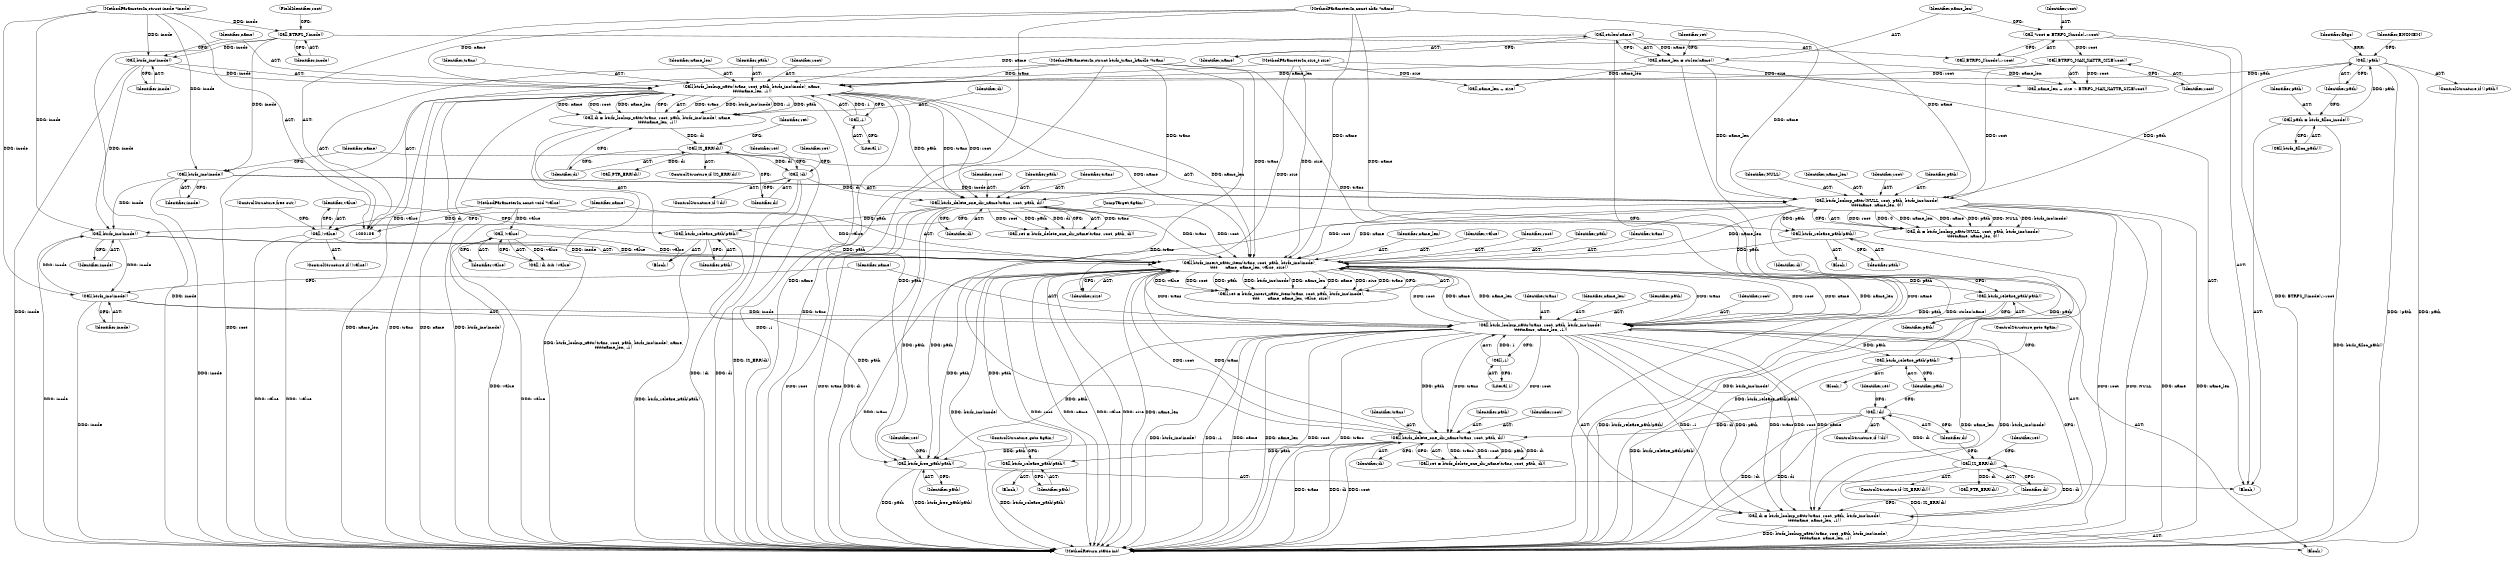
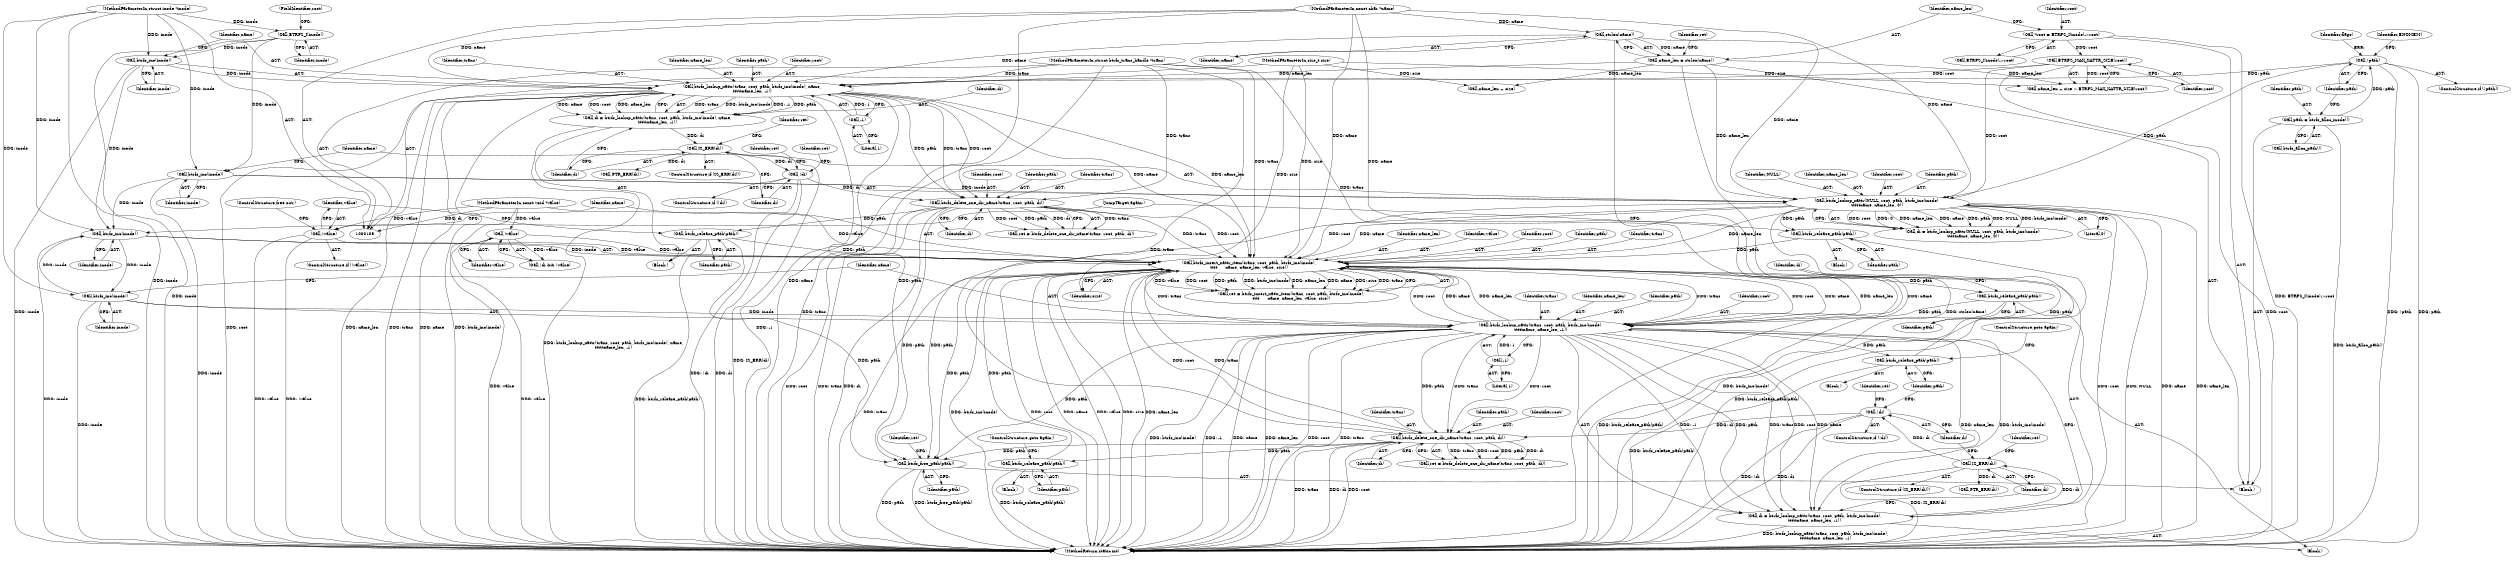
edge "(MethodParameterIn,const char *name)" -> "(Call,strlen(name))": added, label "DDG: name"
edge "(Call,BTRFS_I(inode))" -> "(Call,BTRFS_I(inode)->root)": removed, label "AST:"
edge "(Call,name_len + size > BTRFS_MAX_XATTR_SIZE(root))" -> "(Call,BTRFS_MAX_XATTR_SIZE(root))": added, label "CFG:"
node "(Literal,0)": added
edge "(MethodParameterIn,struct inode *inode)" -> "(MethodReturn,static int)": added, label "DDG: inode"
edge "(Call,BTRFS_MAX_XATTR_SIZE(root))" -> "(MethodReturn,static int)": added, label "DDG: root"
